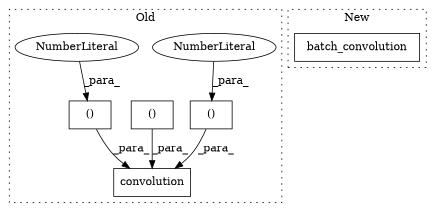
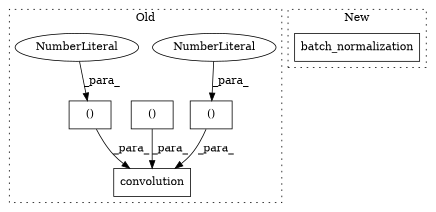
node "batch_convolution": label "batch_convolution" -> "batch_normalization"
